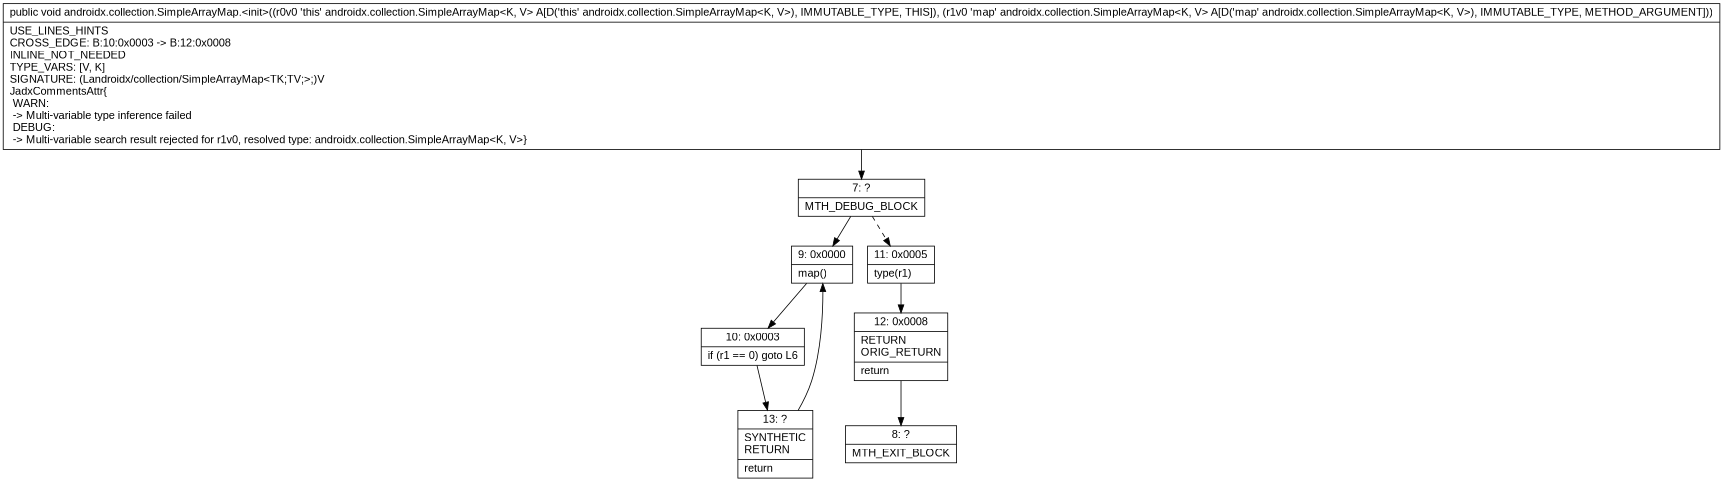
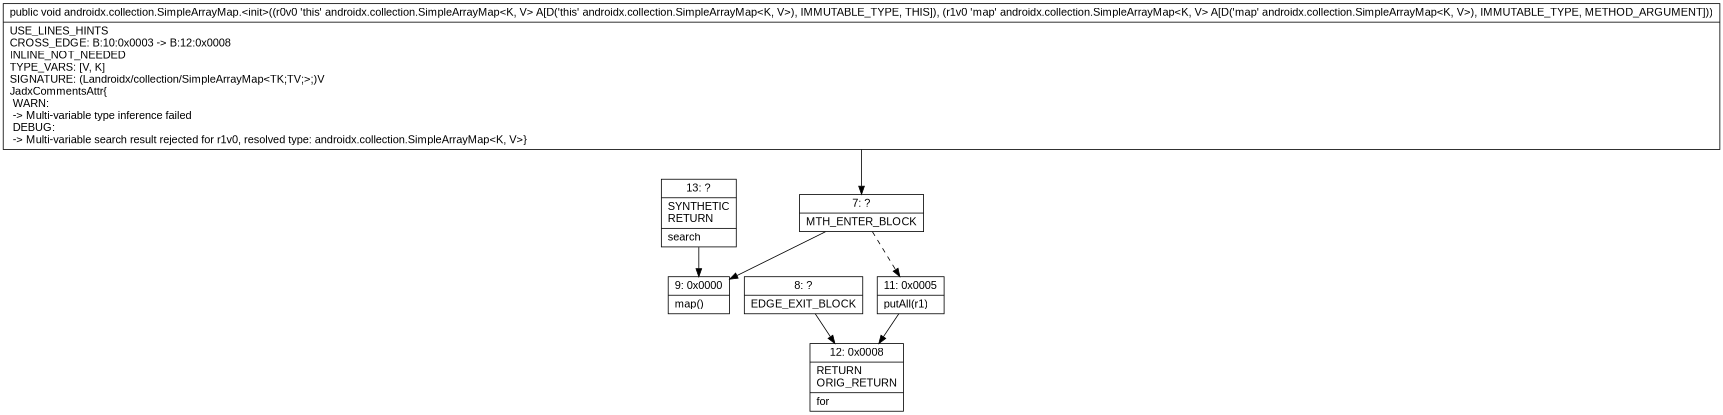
node "7: ?": text "MTH_DEBUG_BLOCK" -> "MTH_ENTER_BLOCK"
node "11: 0x0005": text "type(r1)" -> "putAll(r1)"
node "10: 0x0003": removed
node "12: 0x0008": text "return" -> "for"
edge "12: 0x0008" -> "8: ?": reversed
node "8: ?": text "MTH_EXIT_BLOCK" -> "EDGE_EXIT_BLOCK"
node "13: ?": text "return" -> "search"
